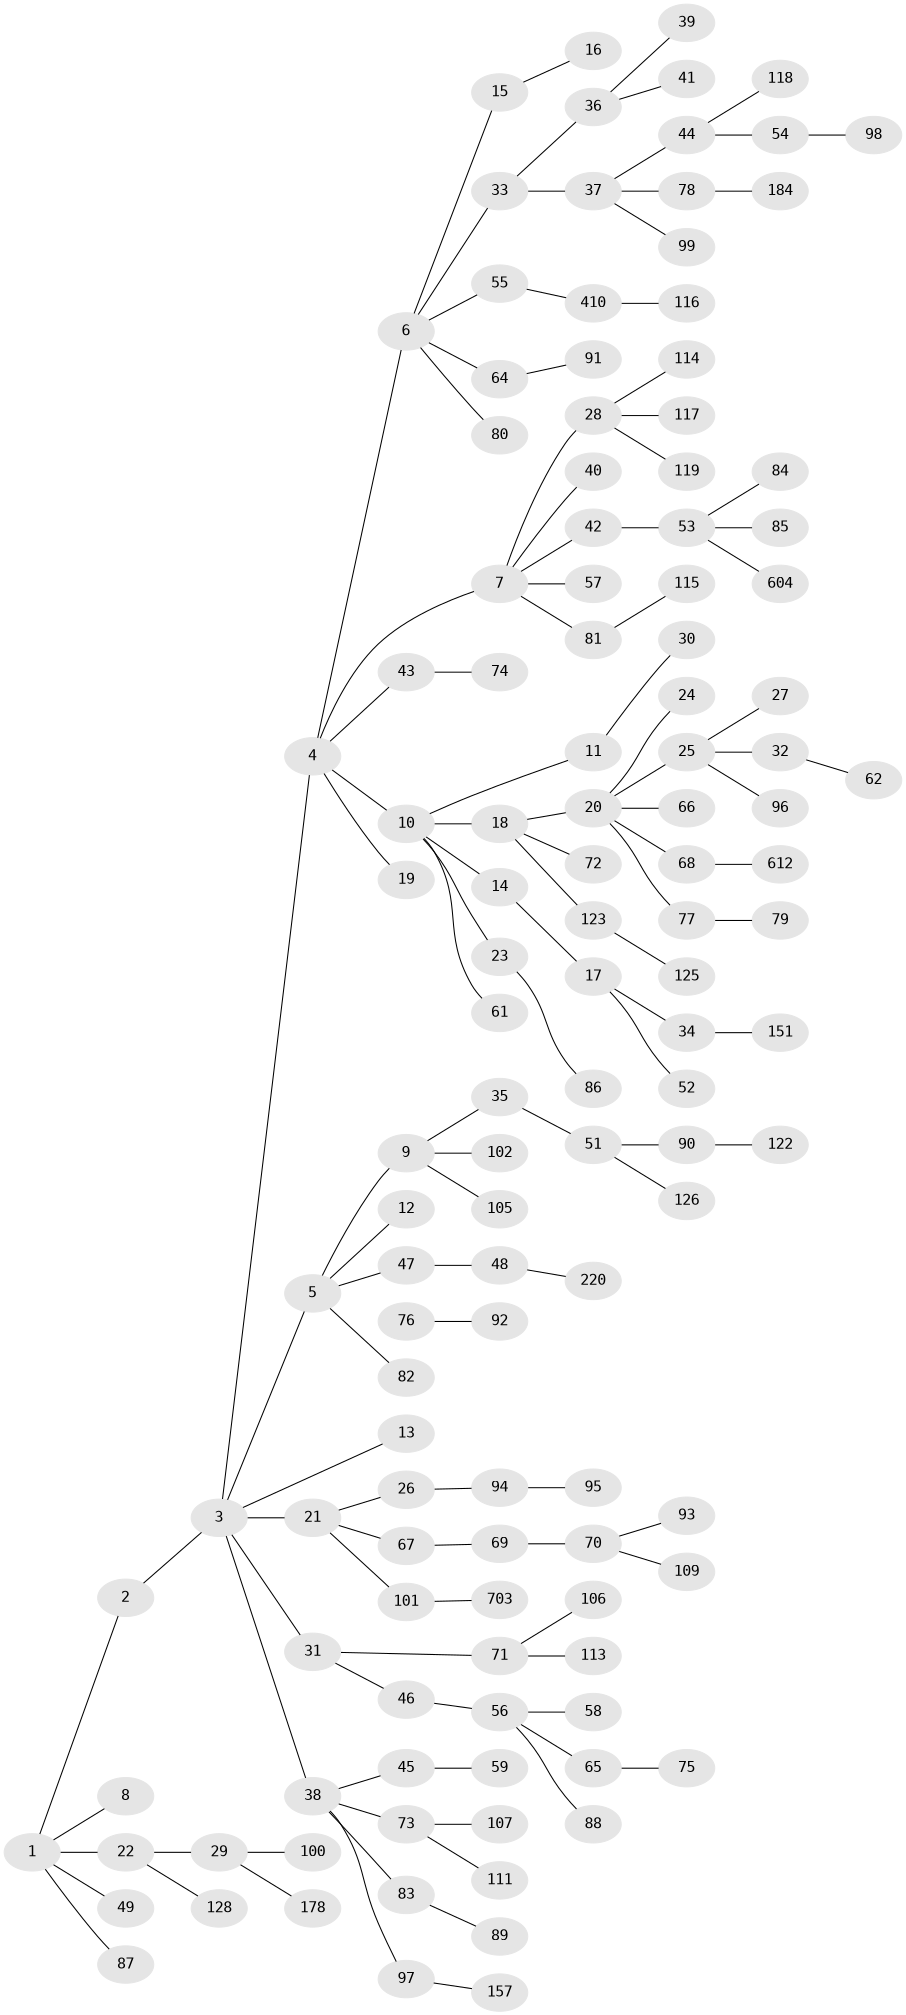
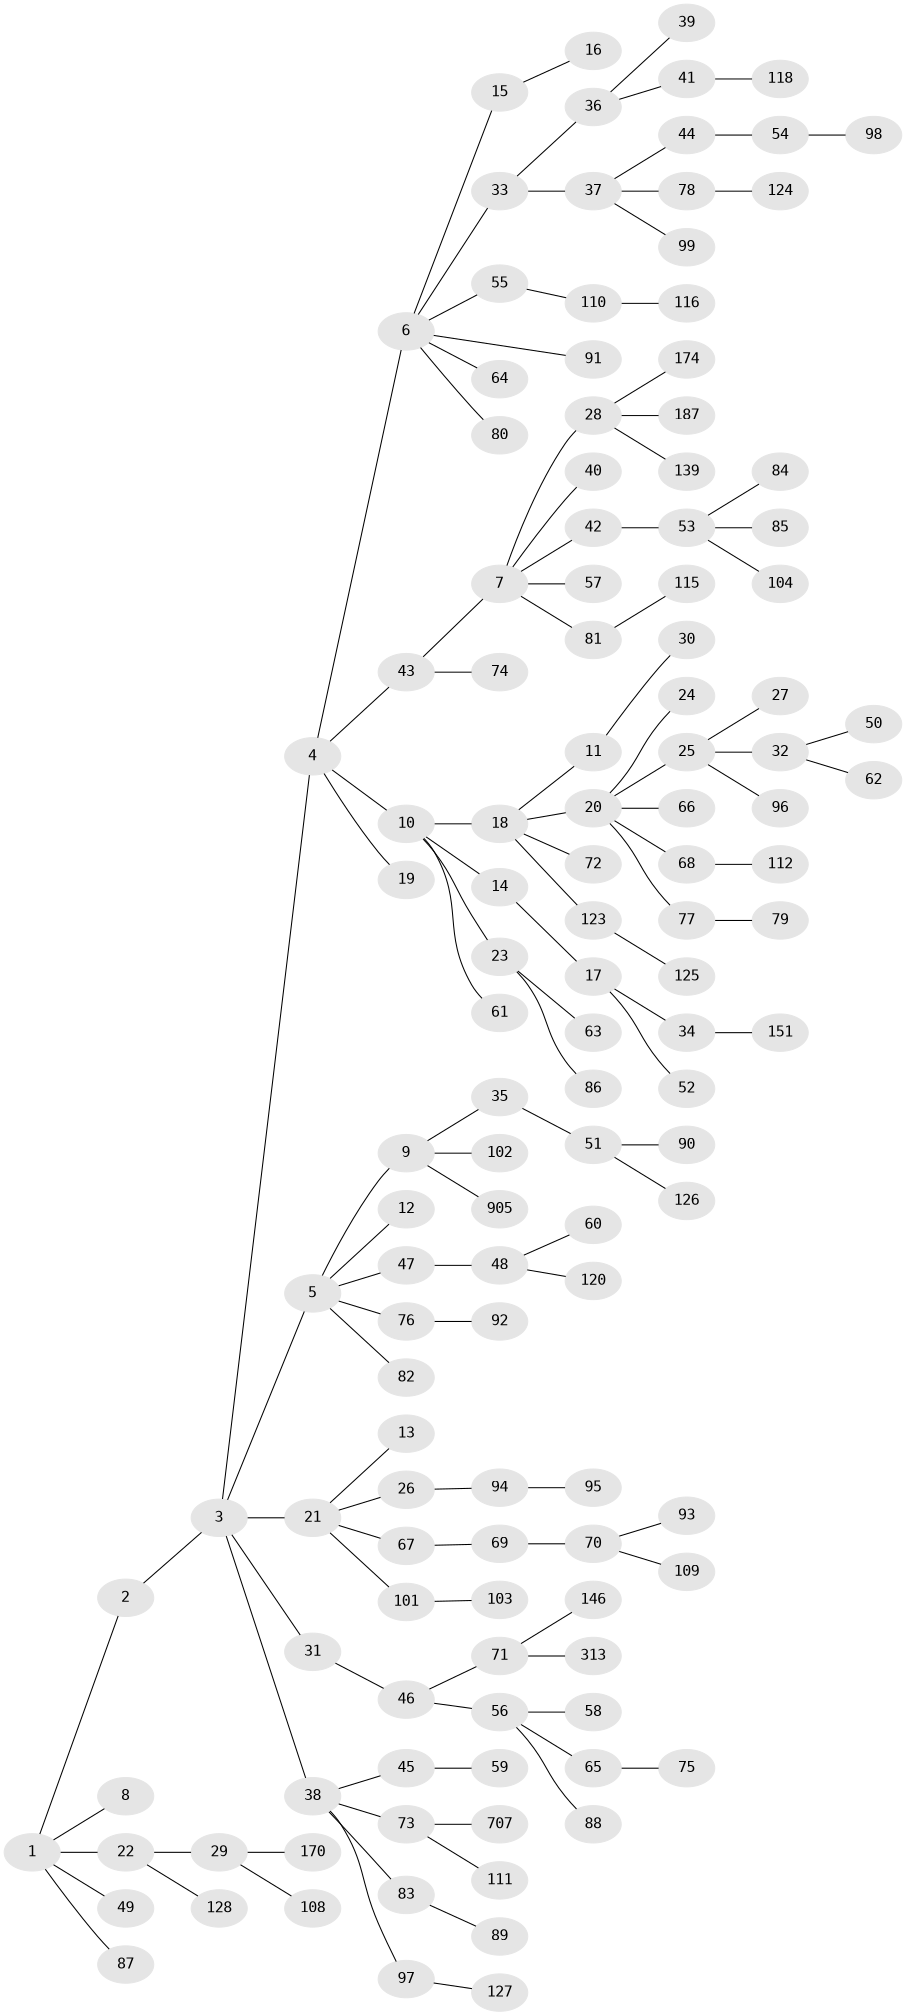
edge "118" -- "44": now "118" -- "41"
node "184": label "184" -> "124"
node "410": label "410" -> "110"
node "114": label "114" -> "174"
edge "91" -- "64": now "91" -- "6"
node "117": label "117" -> "187"
node "119": label "119" -> "139"
node "604": label "604" -> "104"
edge "7" -- "4": now "7" -- "43"
node "50": added
edge "11" -- "10": now "11" -- "18"
node "612": label "612" -> "112"
node "63": added
node "122": removed
node "105": label "105" -> "905"
node "60": added
node "220": label "220" -> "120"
edge "5" -- "76": added
edge "13" -- "3": now "13" -- "21"
node "703": label "703" -> "103"
node "106": label "106" -> "146"
edge "31" -- "71": now "46" -- "71"
node "113": label "113" -> "313"
node "107": label "107" -> "707"
node "100": label "100" -> "170"
node "178": label "178" -> "108"
node "157": label "157" -> "127"
